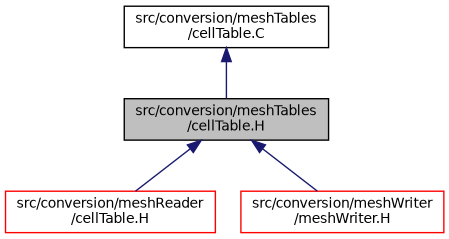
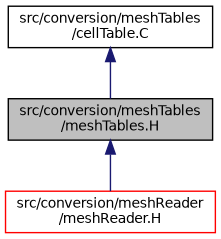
node "src/conversion/meshTables /cellTable.H": label "src/conversion/meshTables /cellTable.H" -> "src/conversion/meshTables /meshTables.H"
node "src/conversion/meshReader /cellTable.H": label "src/conversion/meshReader /cellTable.H" -> "src/conversion/meshReader /meshReader.H"
node "src/conversion/meshWriter /meshWriter.H": removed
